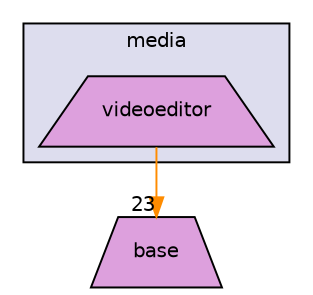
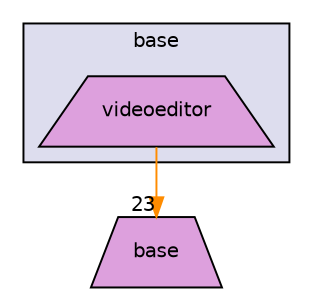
cluster "media": label "media" -> "base"
